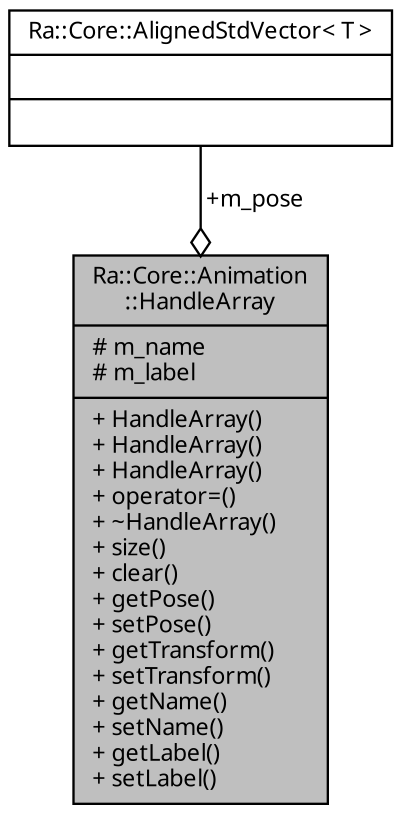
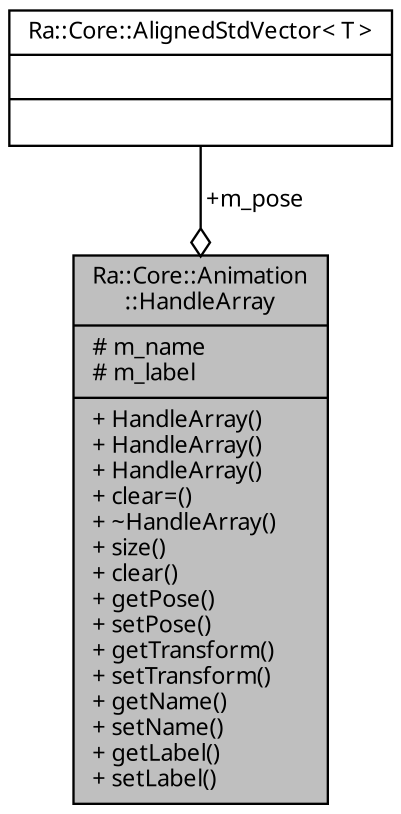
node "Ra::Core::Animation": text "+ operator=()" -> "+ clear=()"
